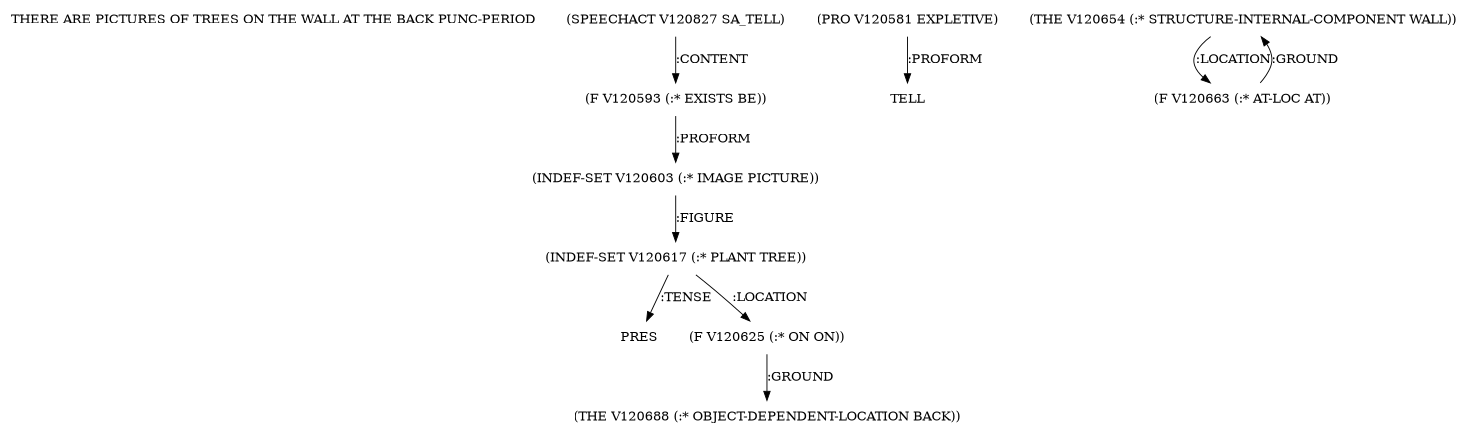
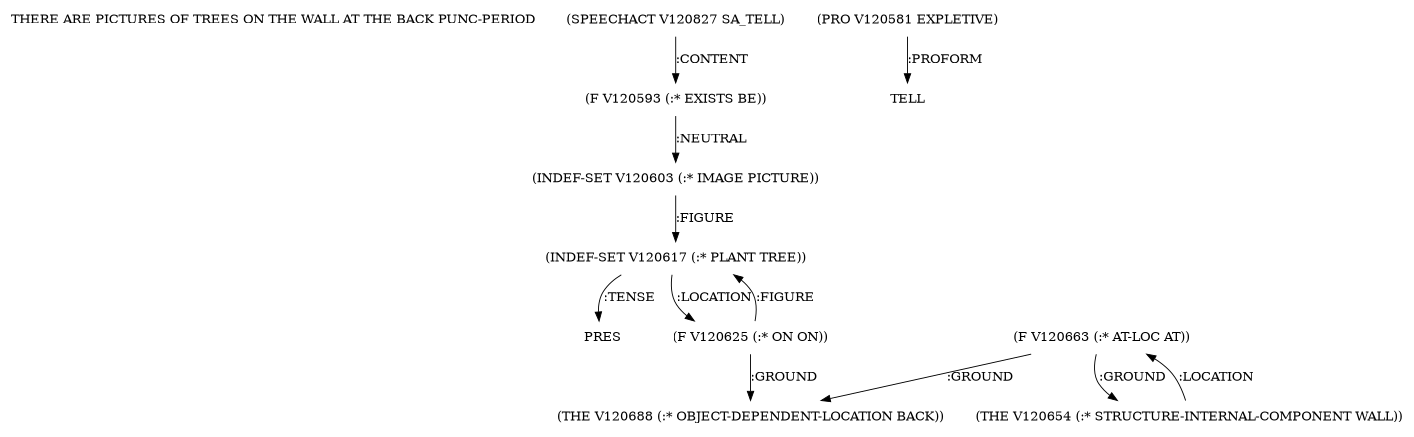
edge "(F V120593 (:* EXISTS BE))" -> "(INDEF-SET V120603 (:* IMAGE PICTURE))": label ":PROFORM" -> ":NEUTRAL"
edge "(F V120625 (:* ON ON))" -> "(INDEF-SET V120617 (:* PLANT TREE))": added, label ":FIGURE"
edge "(F V120663 (:* AT-LOC AT))" -> "(THE V120688 (:* OBJECT-DEPENDENT-LOCATION BACK))": added, label ":GROUND"
